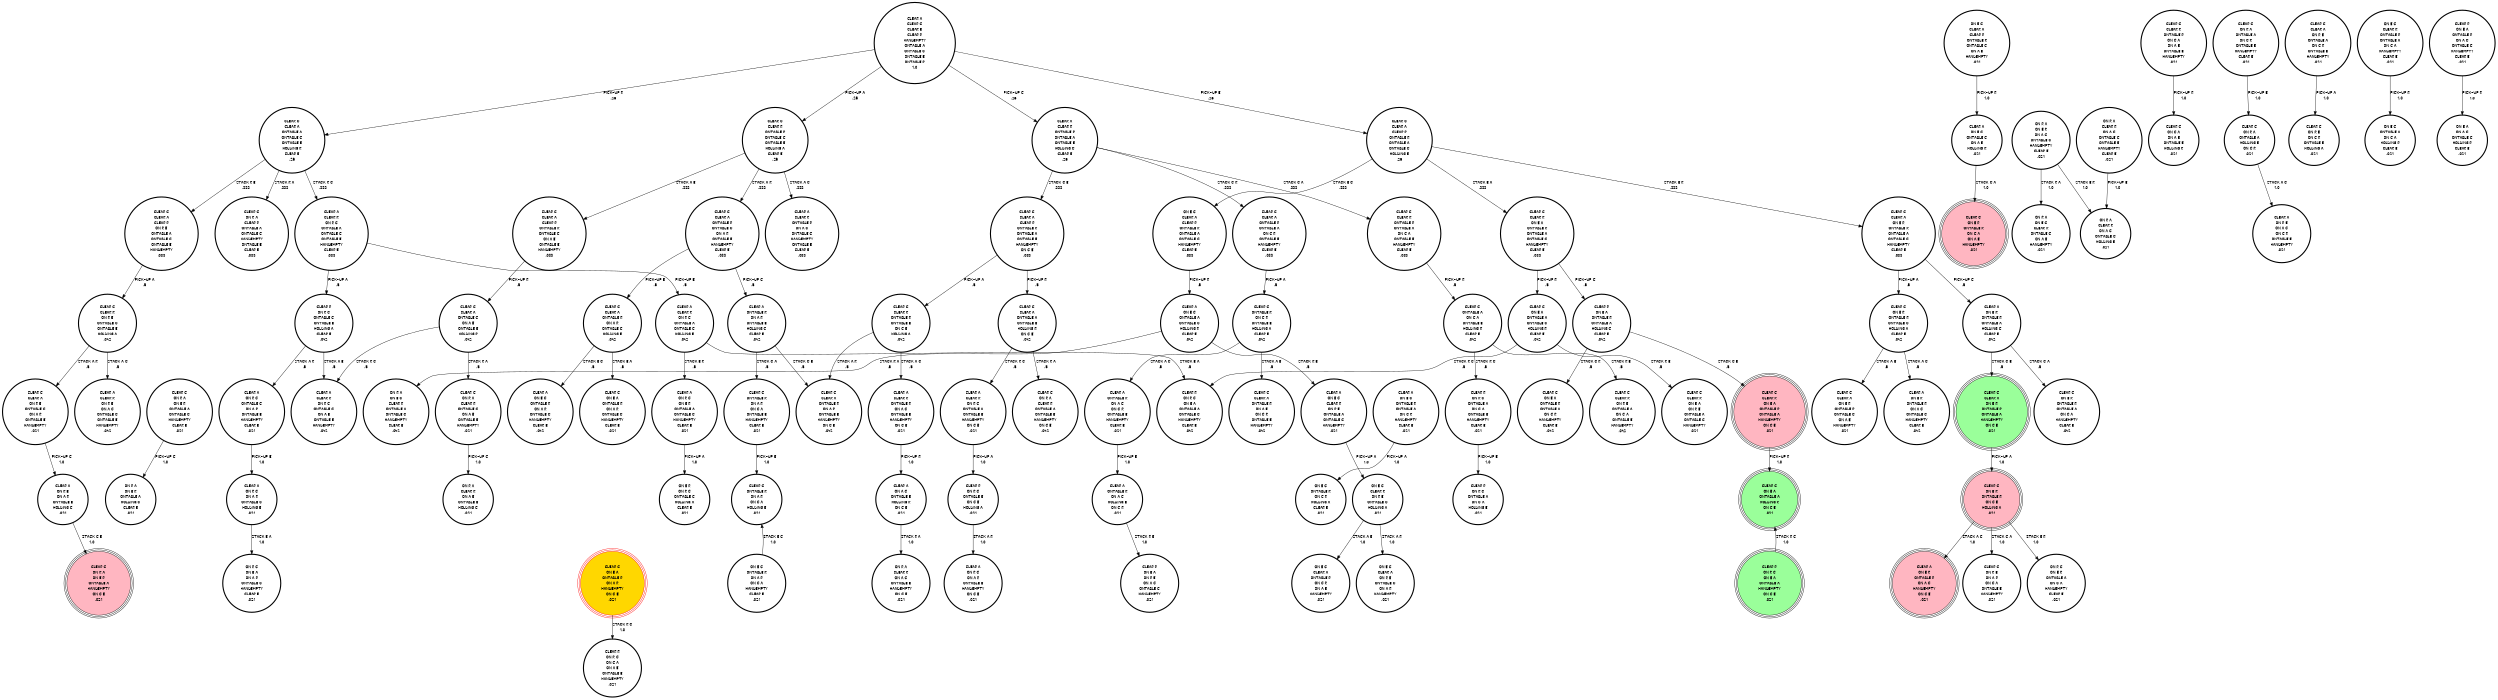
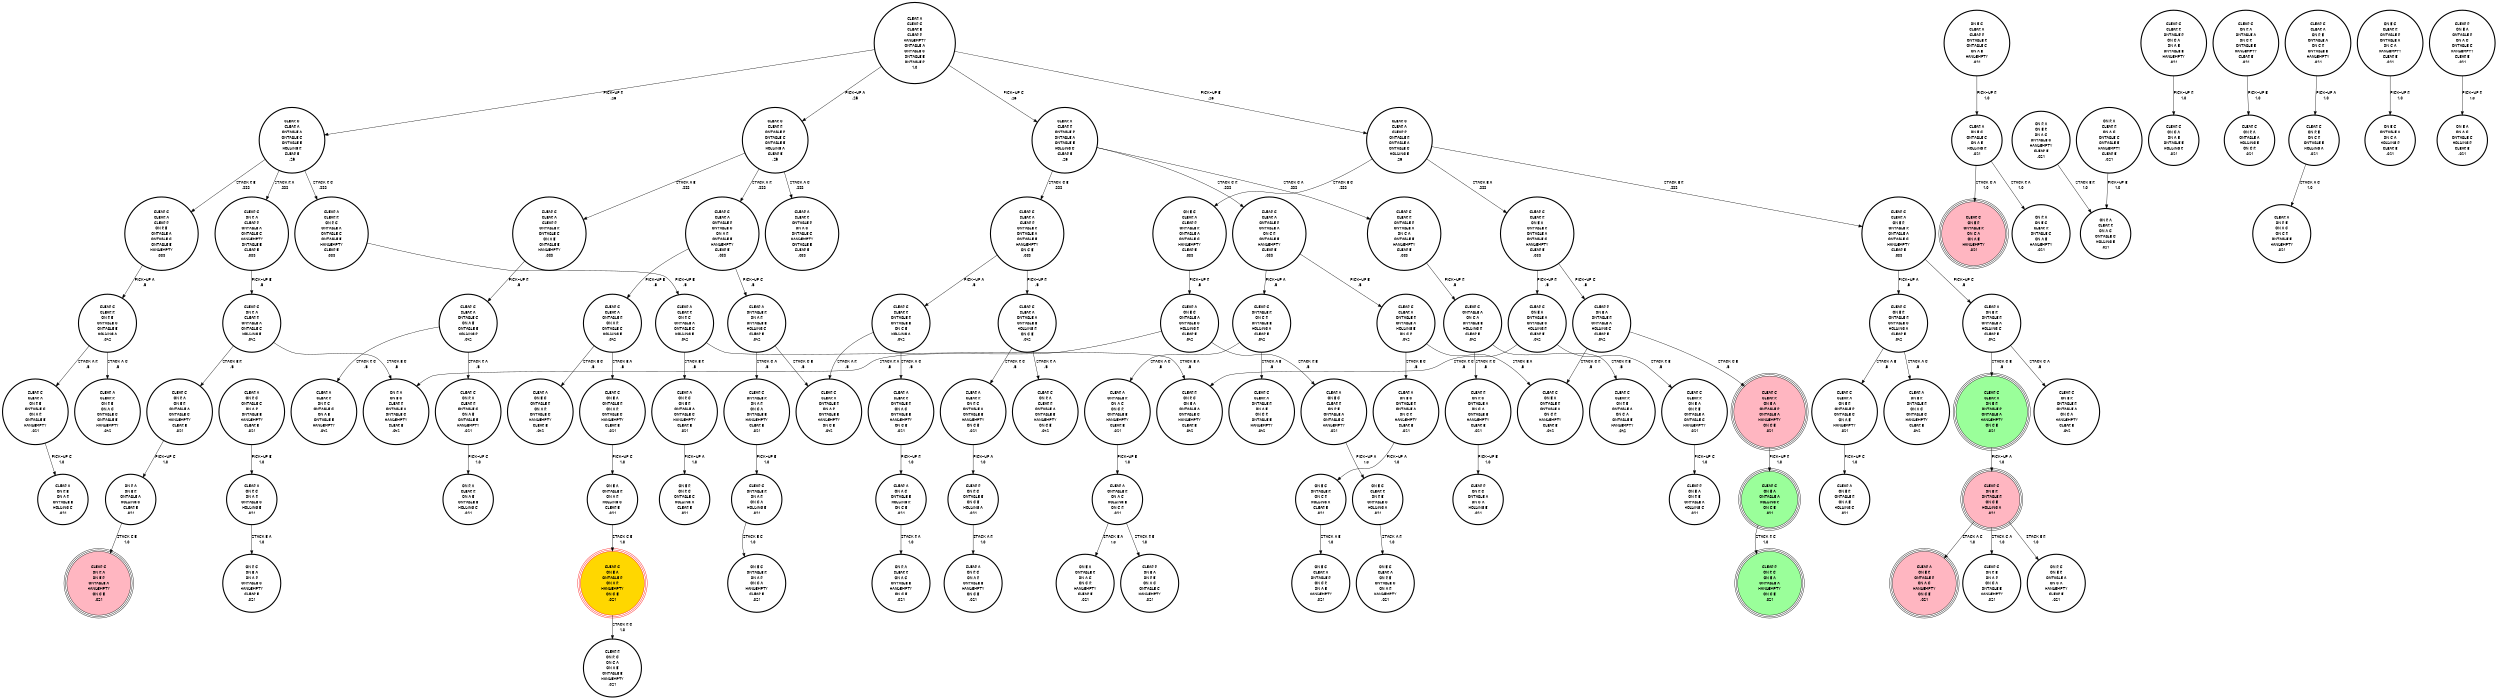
edge "CLEAR C ON R A ONTABLE A HOLDING E ON C R .021" -> "CLEAR A ON R E ON A C ON C R ONTABLE E HANDEMPTY .021": now "CLEAR C ON R E ON C R ONTABLE E HOLDING A .021" -> "CLEAR A ON R E ON A C ON C R ONTABLE E HANDEMPTY .021"
edge "ON R A ON E R ON A C ONTABLE C HANDEMPTY CLEAR E .021" -> "ON R A ON E C CLEAR R ONTABLE C ON A E HANDEMPTY .021": now "CLEAR A ON E C ONTABLE C ON A E HOLDING R .021" -> "ON R A ON E C CLEAR R ONTABLE C ON A E HANDEMPTY .021"
node "CLEAR C ON R A CLEAR R ONTABLE A ONTABLE C HOLDING E .042": added
node "CLEAR R ON R C ONTABLE C ONTABLE E HOLDING A CLEAR E .042": removed
node "CLEAR C CLEAR A ONTABLE R ONTABLE A HOLDING E ON C R .042": added
node "ON E A ONTABLE R ON A R HOLDING C CLEAR E .021": added
node "CLEAR R ON E A ON R E ONTABLE A HOLDING C .021": added
node "CLEAR A ON E R ONTABLE R ON A E HOLDING C .021": added
edge "CLEAR A ON R E ON A R ONTABLE E HOLDING C .021" -> "CLEAR C ON R A ON E R ONTABLE A HANDEMPTY ON C E .021": now "ON R A ON E R ONTABLE A HOLDING C CLEAR E .021" -> "CLEAR C ON R A ON E R ONTABLE A HANDEMPTY ON C E .021"
edge "ON E C CLEAR R ON R E ONTABLE C HOLDING A .021" -> "ON E C CLEAR A ONTABLE R ON C R ON A E HANDEMPTY .021": now "ON E C ONTABLE R ON C R HOLDING A CLEAR E .021" -> "ON E C CLEAR A ONTABLE R ON C R ON A E HANDEMPTY .021"
edge "ON E C ONTABLE R ON A R ON C A HANDEMPTY CLEAR E .021" -> "CLEAR C ONTABLE R ON A R ON C A HOLDING E .021": reversed
edge "CLEAR R ON R C ON E A ONTABLE A HANDEMPTY ON C E .021" -> "CLEAR C ON E A ONTABLE A HOLDING R ON C E .021": reversed
node "ON E A ONTABLE R ON A C ON C R HANDEMPTY CLEAR E .021": added
